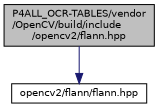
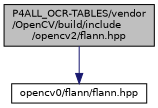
node "opencv2/flann/flann.hpp": label "opencv2/flann/flann.hpp" -> "opencv0/flann/flann.hpp"
